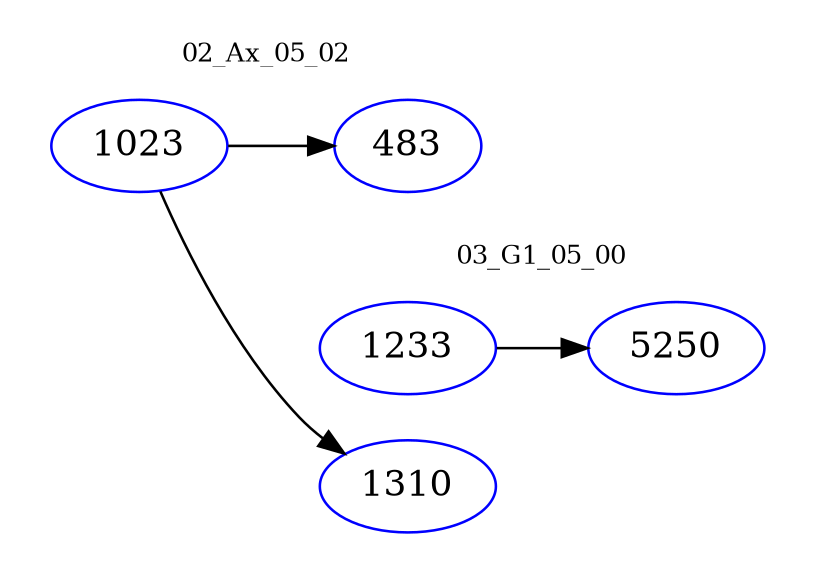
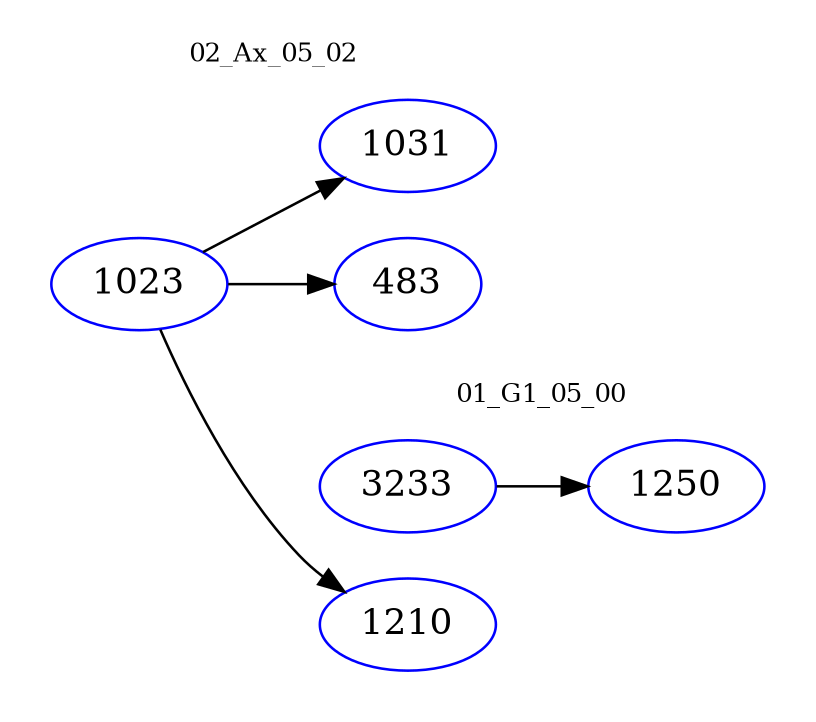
node "1031": added
cluster "03_G1_05_00": label "03_G1_05_00" -> "01_G1_05_00"
node "1233": label "1233" -> "3233"
node "5250": label "5250" -> "1250"
node "1310": label "1310" -> "1210"
